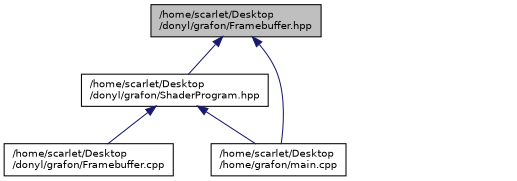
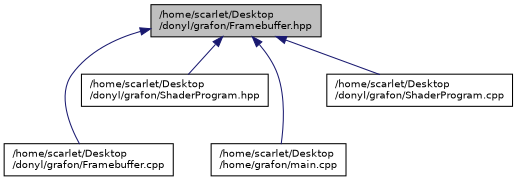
node "/home/scarlet/Desktop /donyl/grafon/ShaderProgram.cpp": added
edge "/home/scarlet/Desktop /donyl/grafon/Framebuffer.cpp" -> "/home/scarlet/Desktop /donyl/grafon/ShaderProgram.hpp": now "/home/scarlet/Desktop /donyl/grafon/Framebuffer.cpp" -> "/home/scarlet/Desktop /donyl/grafon/Framebuffer.hpp"
edge "/home/scarlet/Desktop /home/grafon/main.cpp" -> "/home/scarlet/Desktop /donyl/grafon/ShaderProgram.hpp": removed
